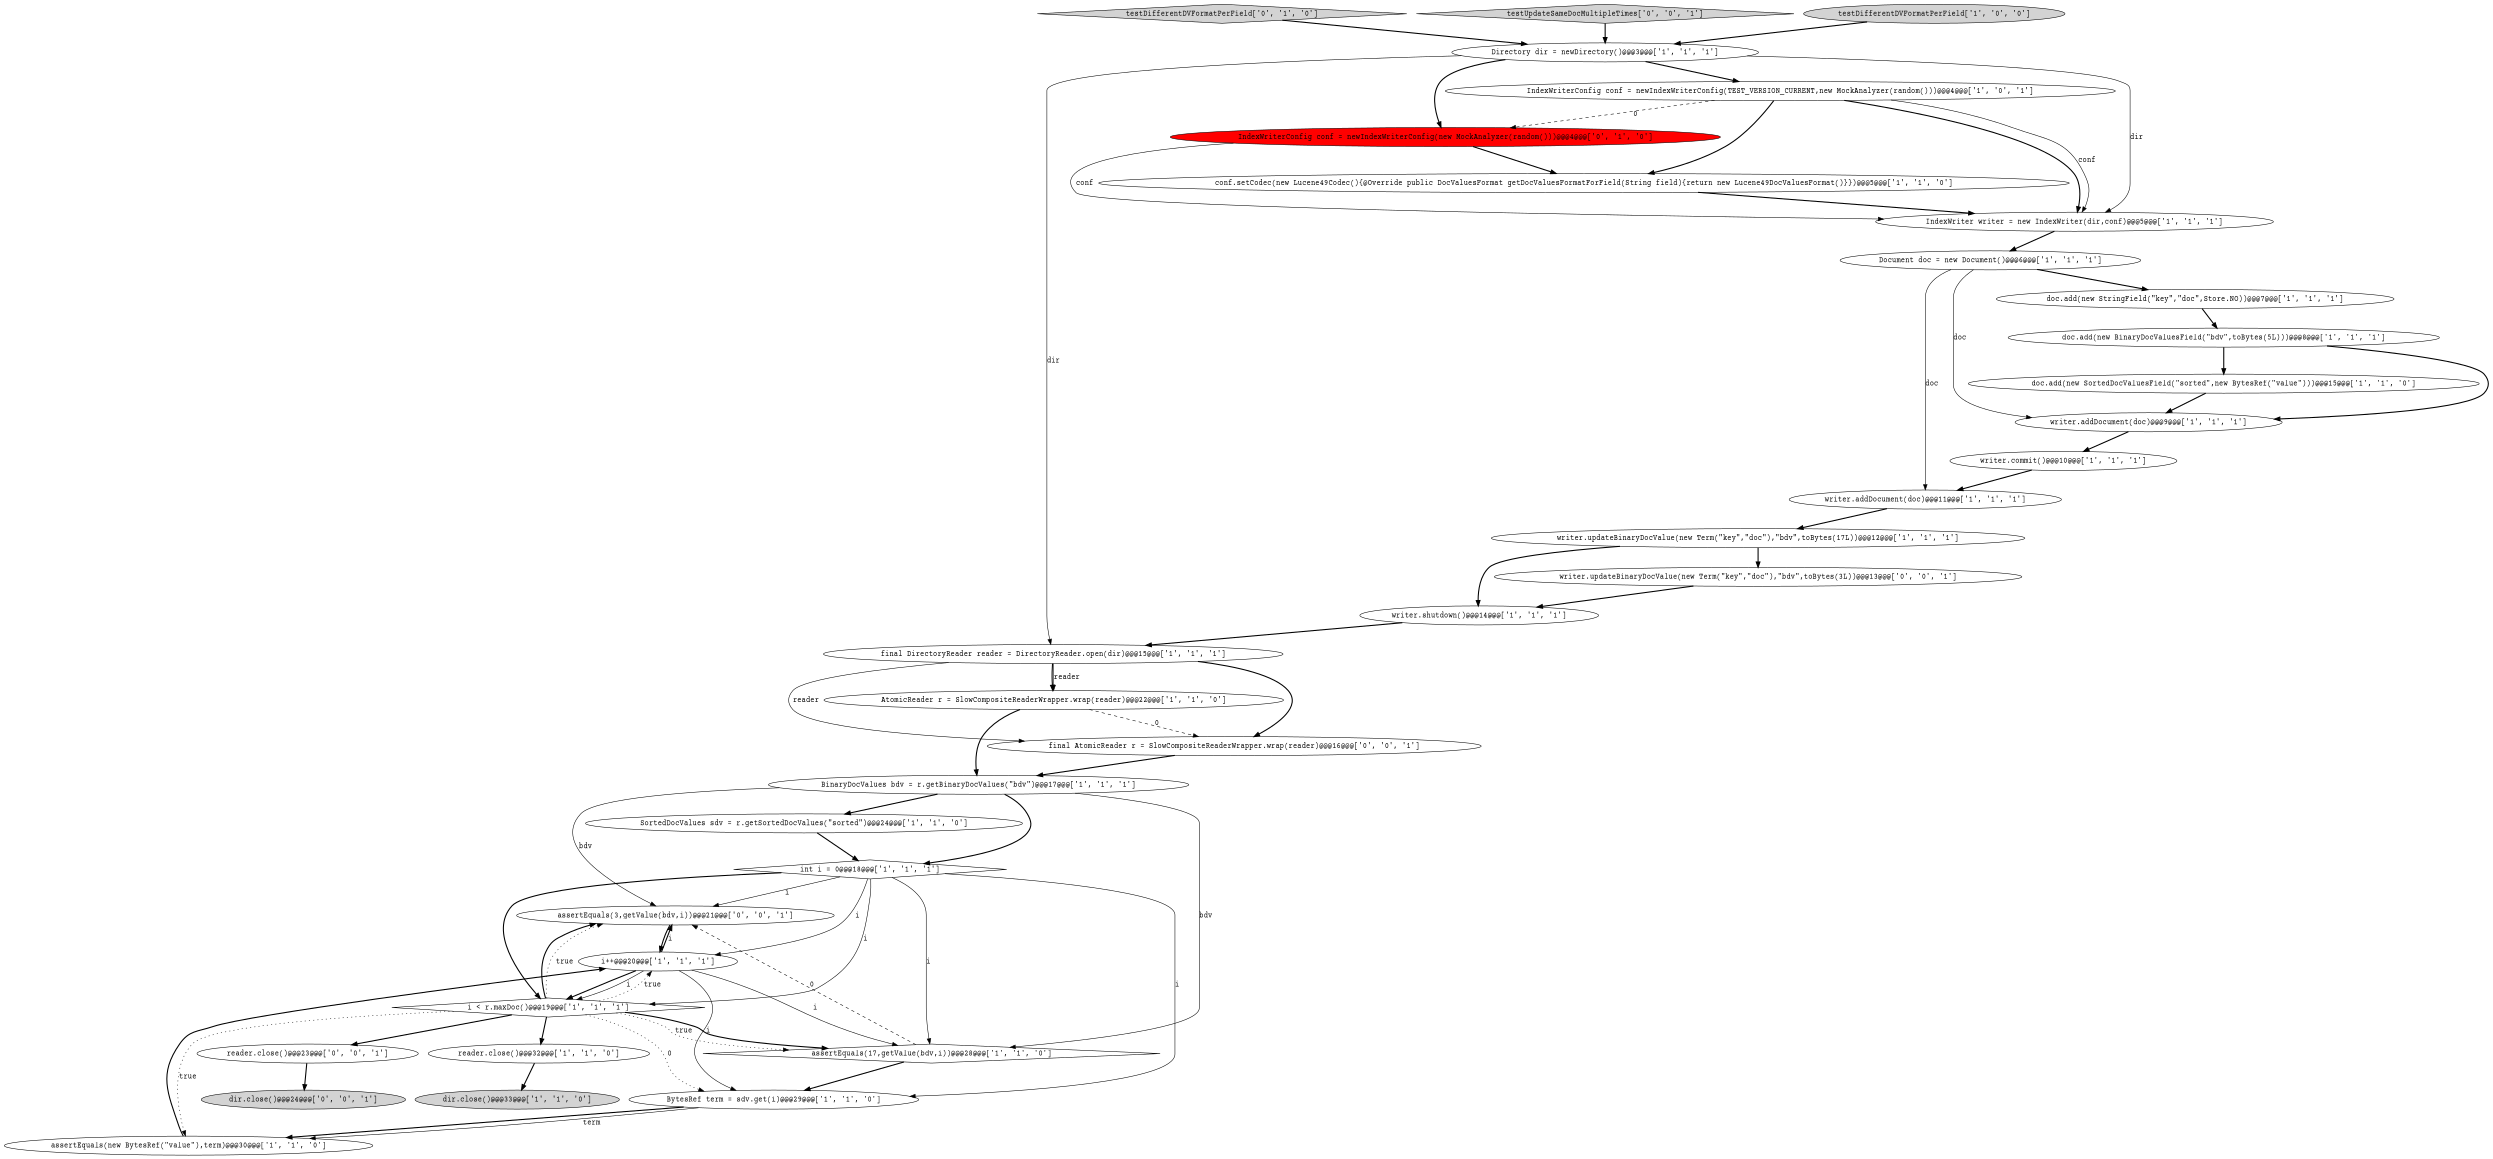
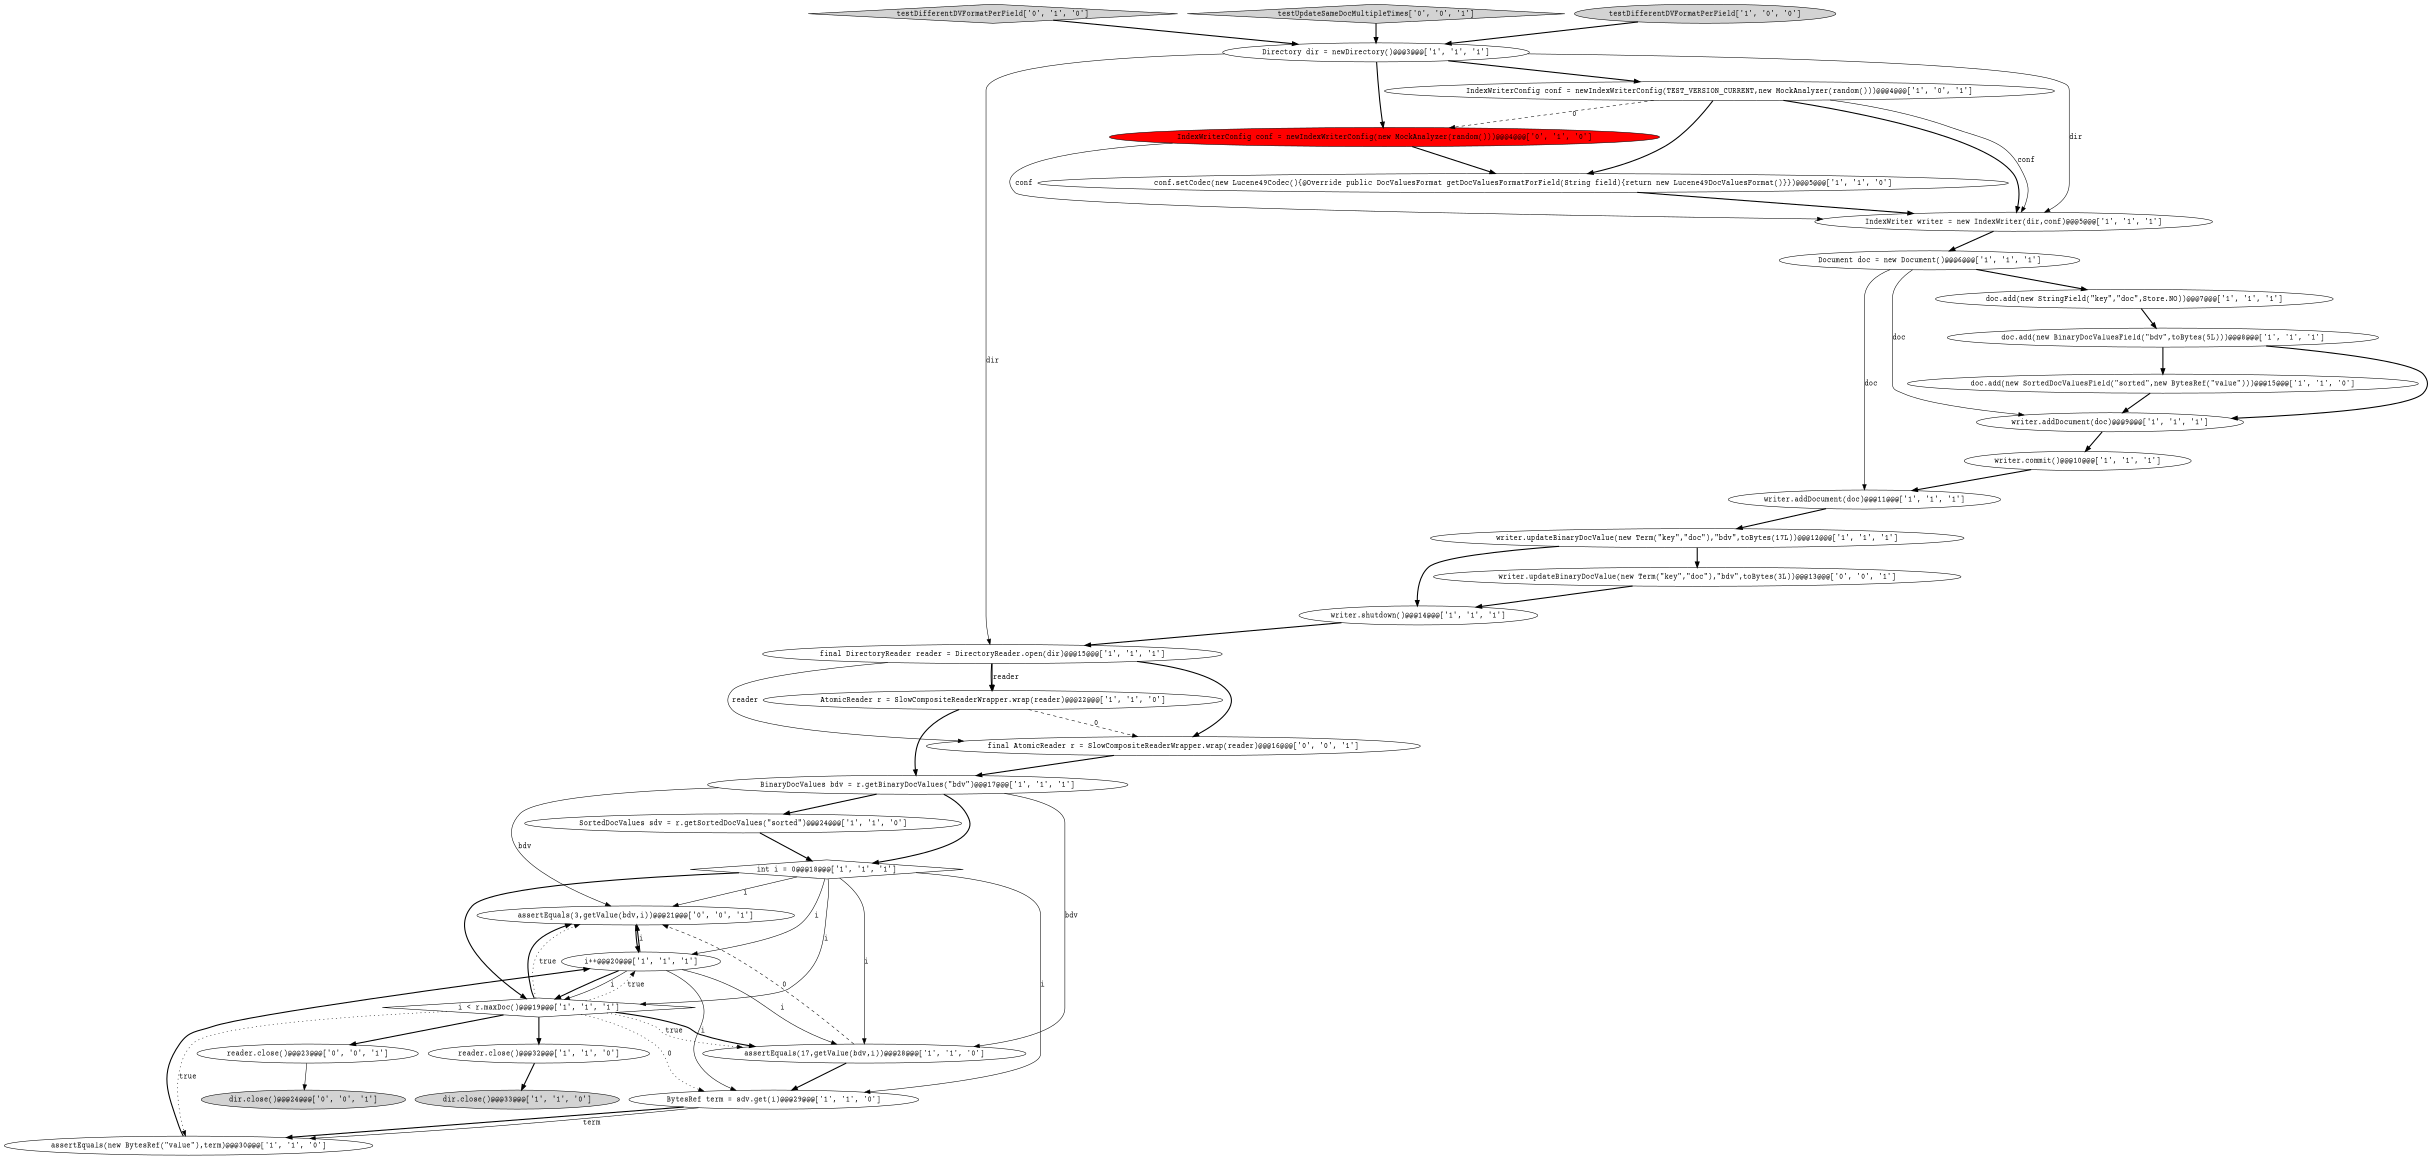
node "assertEquals(17,getValue(bdv,i))@@@28@@@['1', '1', '0']": shape diamond -> ellipse
edge "reader.close()@@@23@@@['0', '0', '1']" -> "dir.close()@@@24@@@['0', '0', '1']": style bold -> solid
